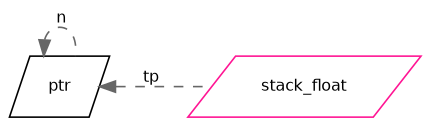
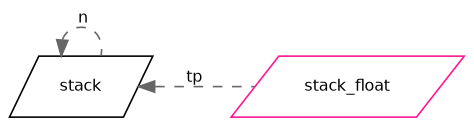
node "ptr": label "ptr" -> "stack"
